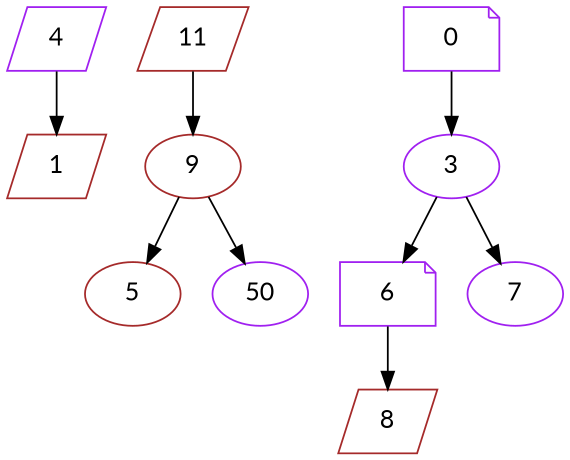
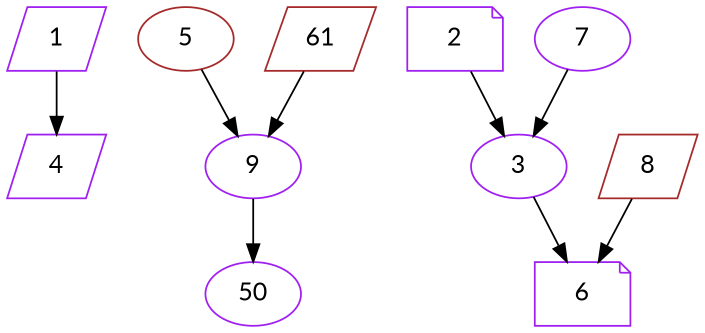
node "11": label "11" -> "61"
node "0": label "0" -> "2"
edge "4" -> "1": reversed
node "1": color brown -> purple
node "9": color brown -> purple
edge "9" -> "5": reversed
edge "3" -> "7": reversed
edge "6" -> "8": reversed
